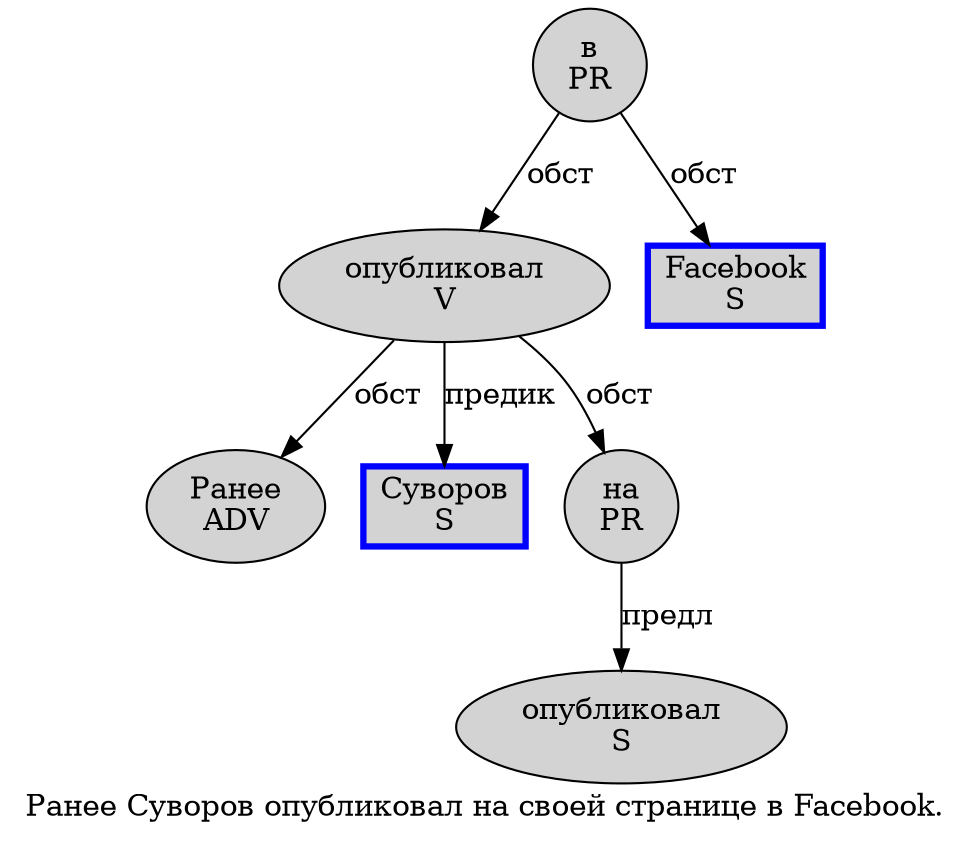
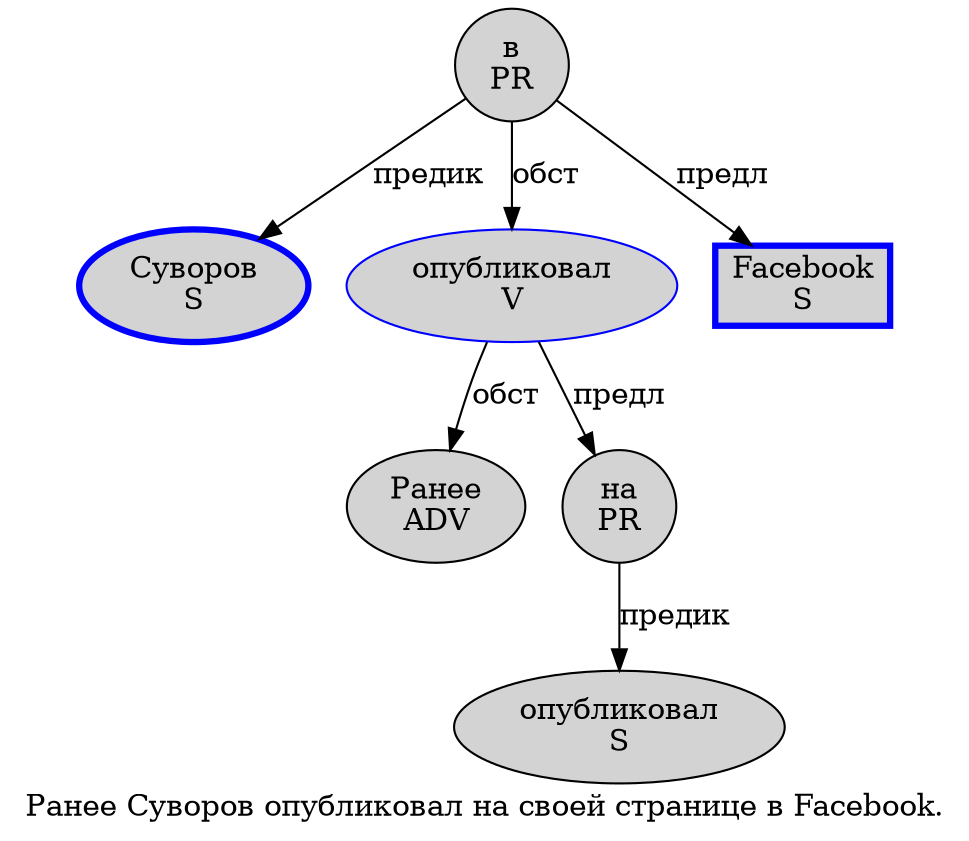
edge "в PR" -> "Facebook S": label "обст" -> "предл"
node "опубликовал V": color black -> blue
edge "опубликовал V" -> "Суворов S": now "в PR" -> "Суворов S"
edge "опубликовал V" -> "на PR": label "обст" -> "предл"
node "Суворов S": shape box -> ellipse
edge "на PR" -> "опубликовал S": label "предл" -> "предик"
